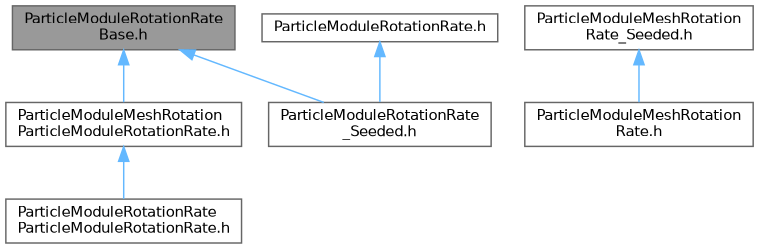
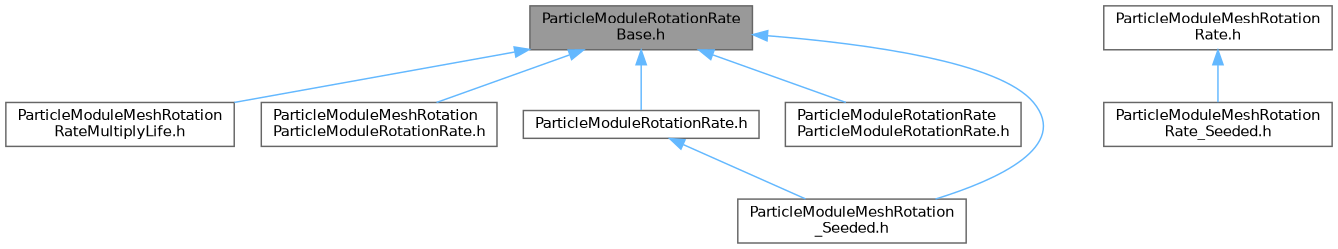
edge "ParticleModuleMeshRotation Rate.h" -> "ParticleModuleMeshRotation Rate_Seeded.h": reversed
edge "ParticleModuleRotationRate.h" -> "ParticleModuleRotationRate Base.h": added
node "ParticleModuleMeshRotation RateMultiplyLife.h": added
node "ParticleModuleRotationRate _Seeded.h": label "ParticleModuleRotationRate _Seeded.h" -> "ParticleModuleMeshRotation _Seeded.h"
edge "ParticleModuleRotationRate ParticleModuleRotationRate.h" -> "ParticleModuleMeshRotation ParticleModuleRotationRate.h": now "ParticleModuleRotationRate ParticleModuleRotationRate.h" -> "ParticleModuleRotationRate Base.h"
